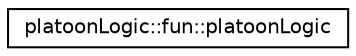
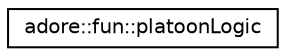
node "platoonLogic::fun::platoonLogic": label "platoonLogic::fun::platoonLogic" -> "adore::fun::platoonLogic"
